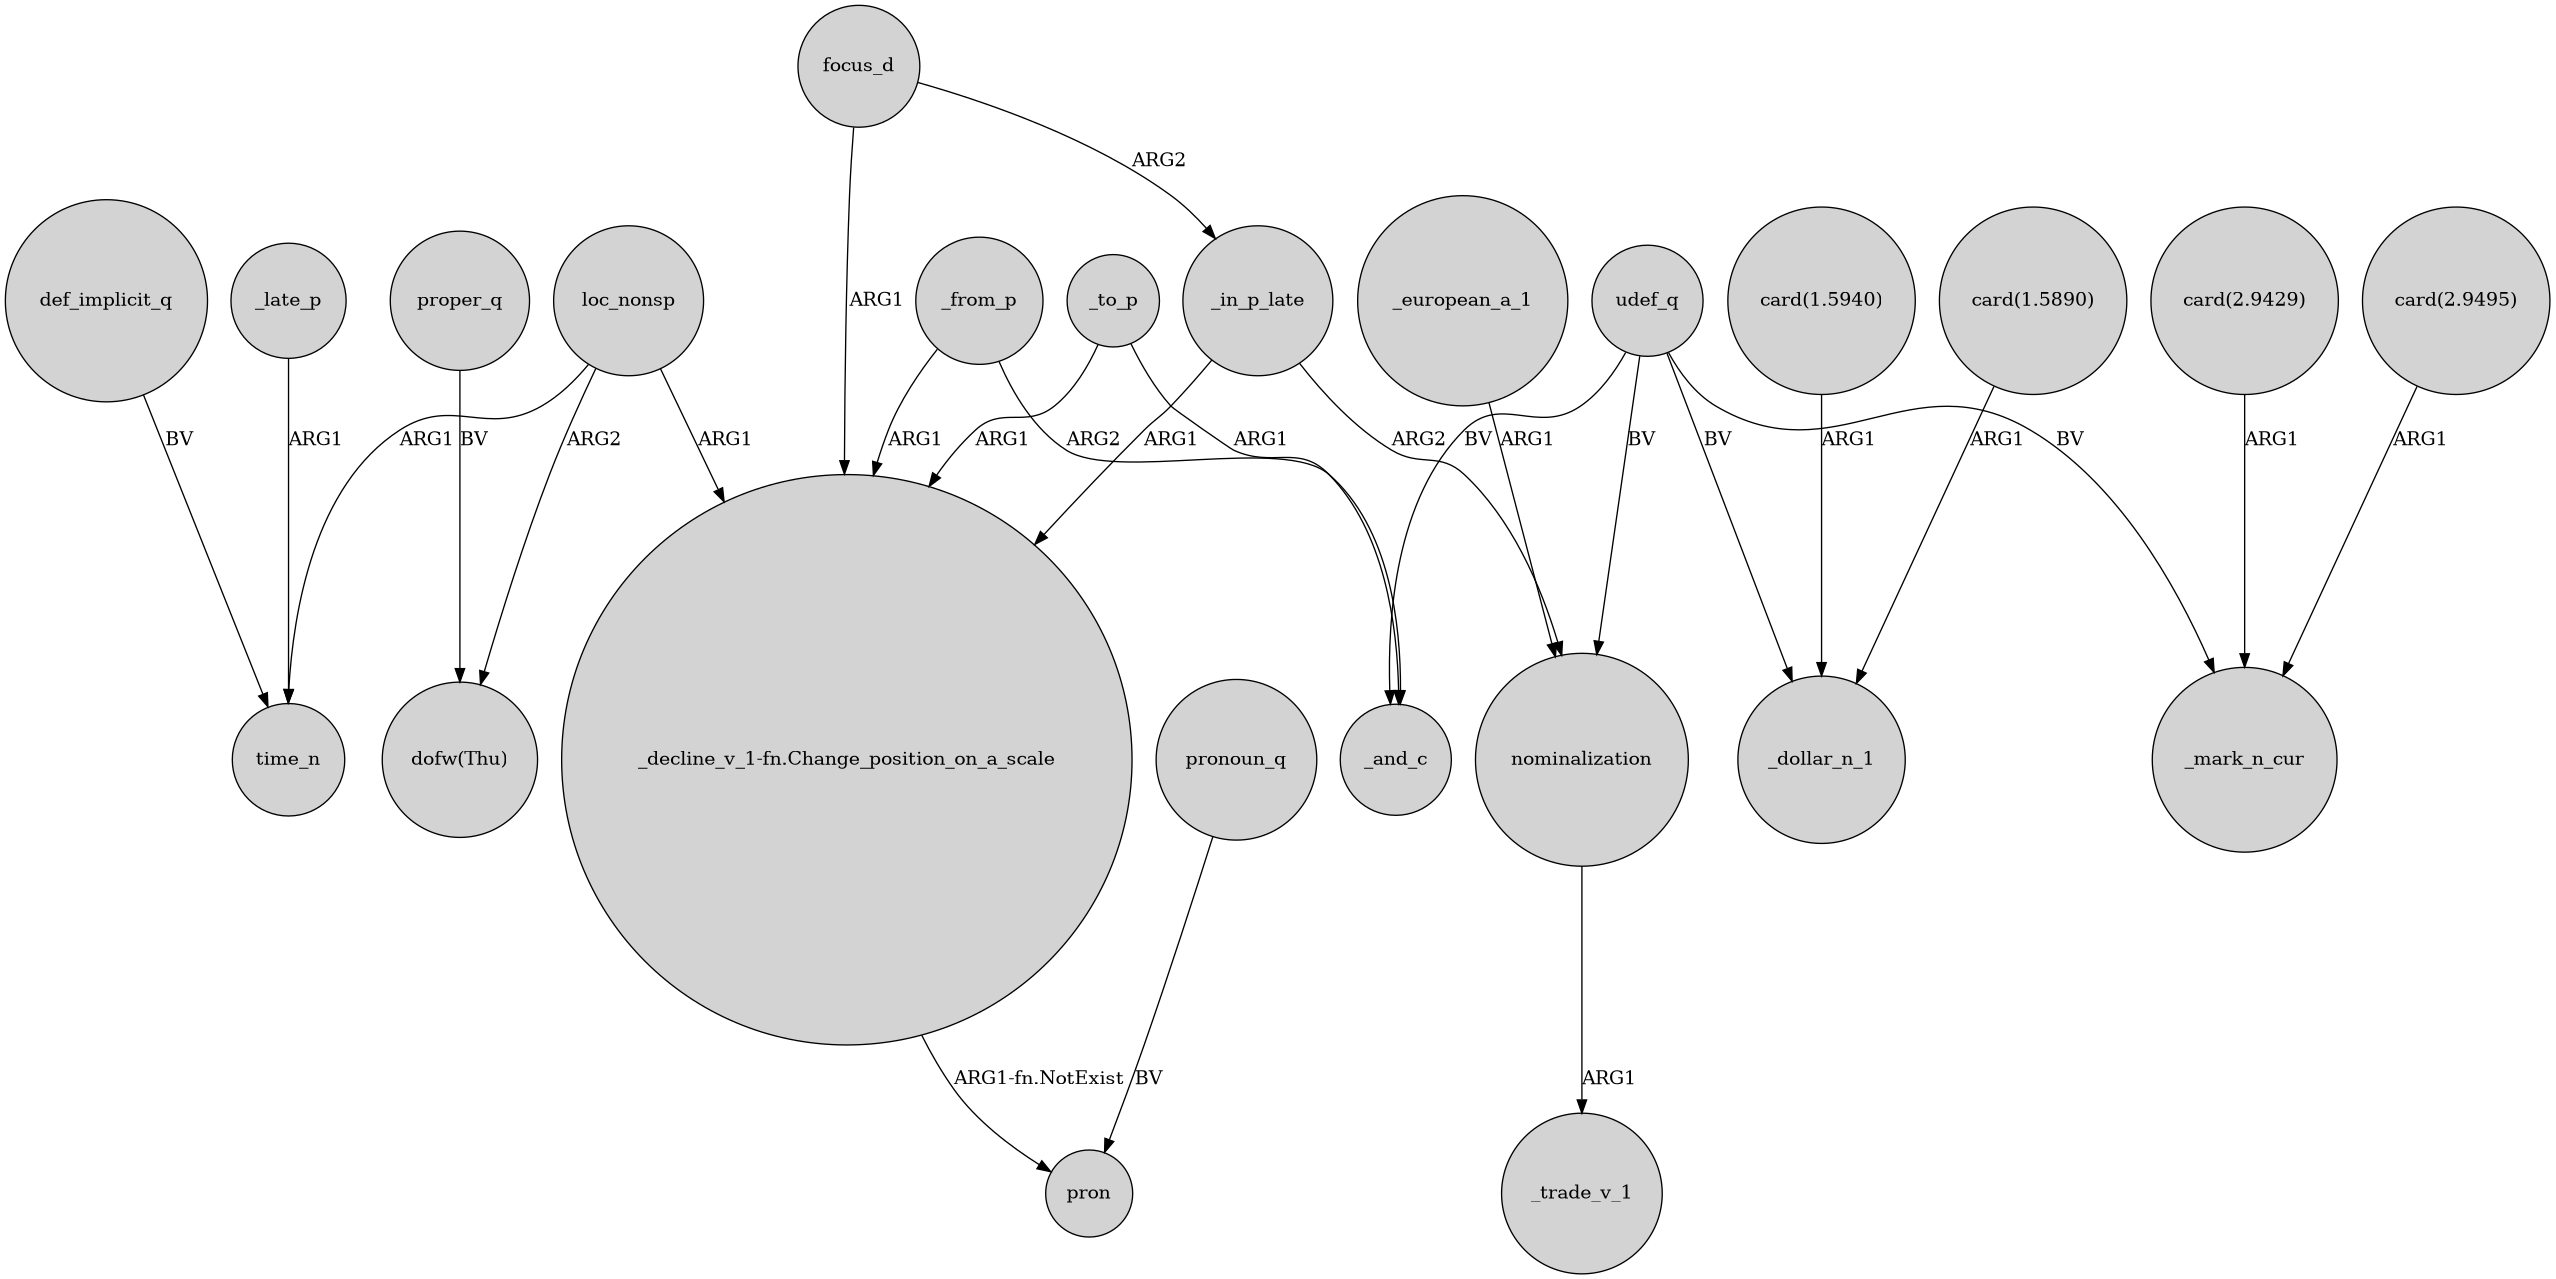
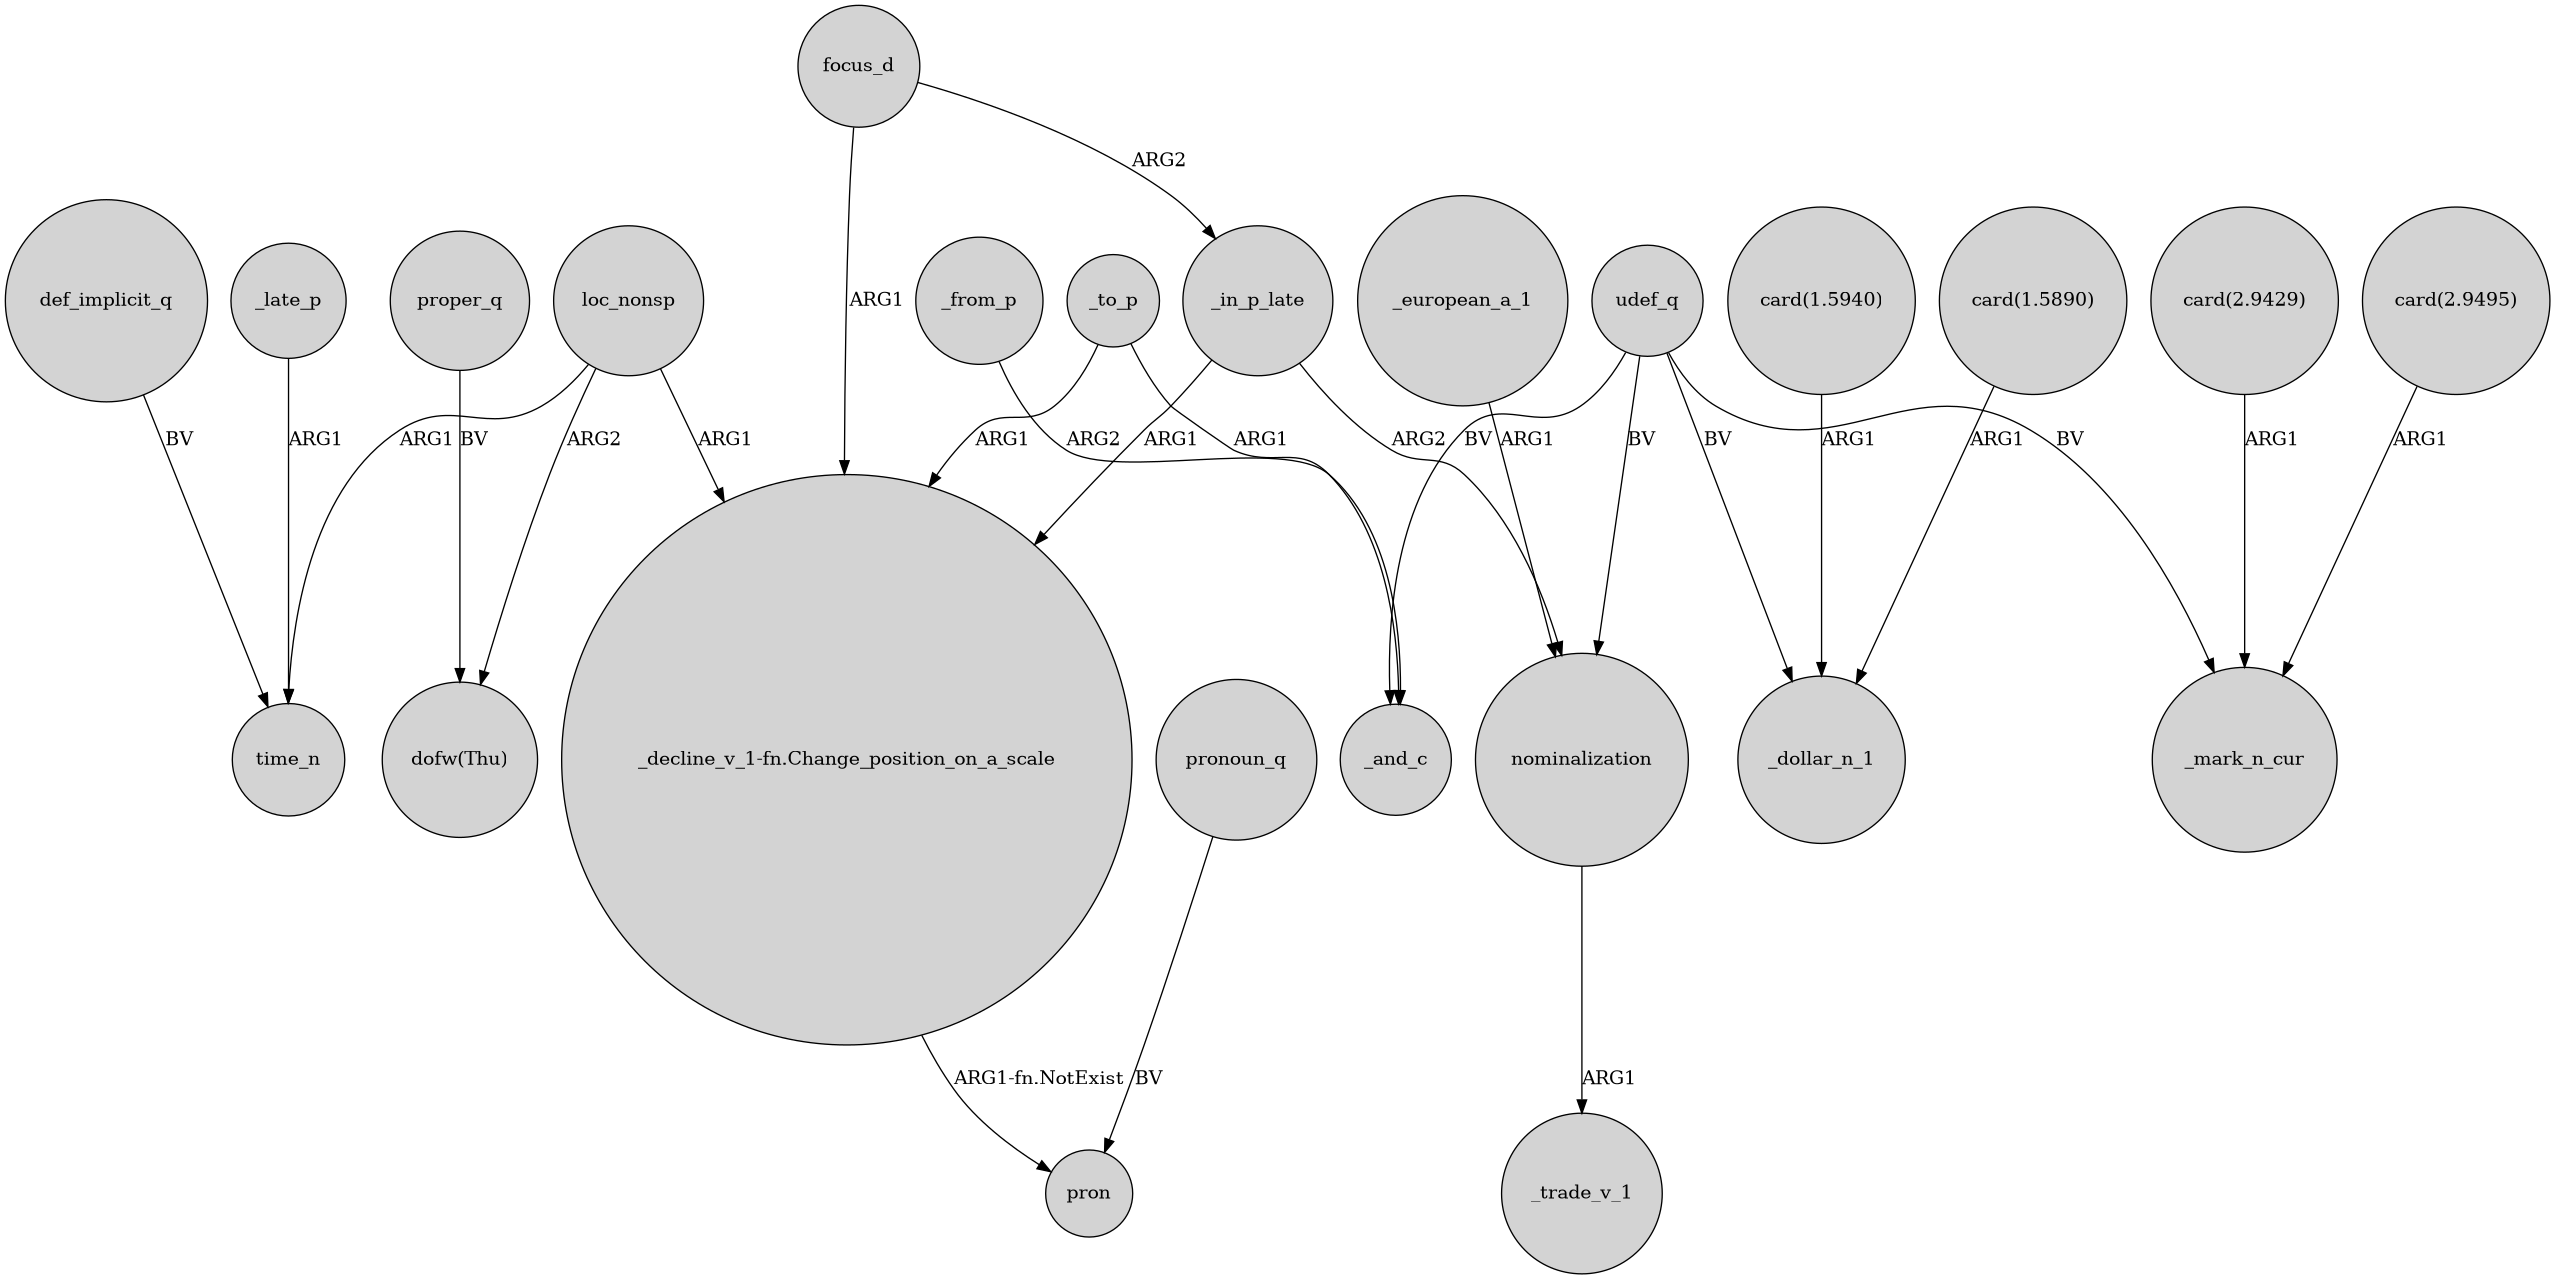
edge "_from_p" -> "_decline_v_1-fn.Change_position_on_a_scale": removed, label "ARG1"
